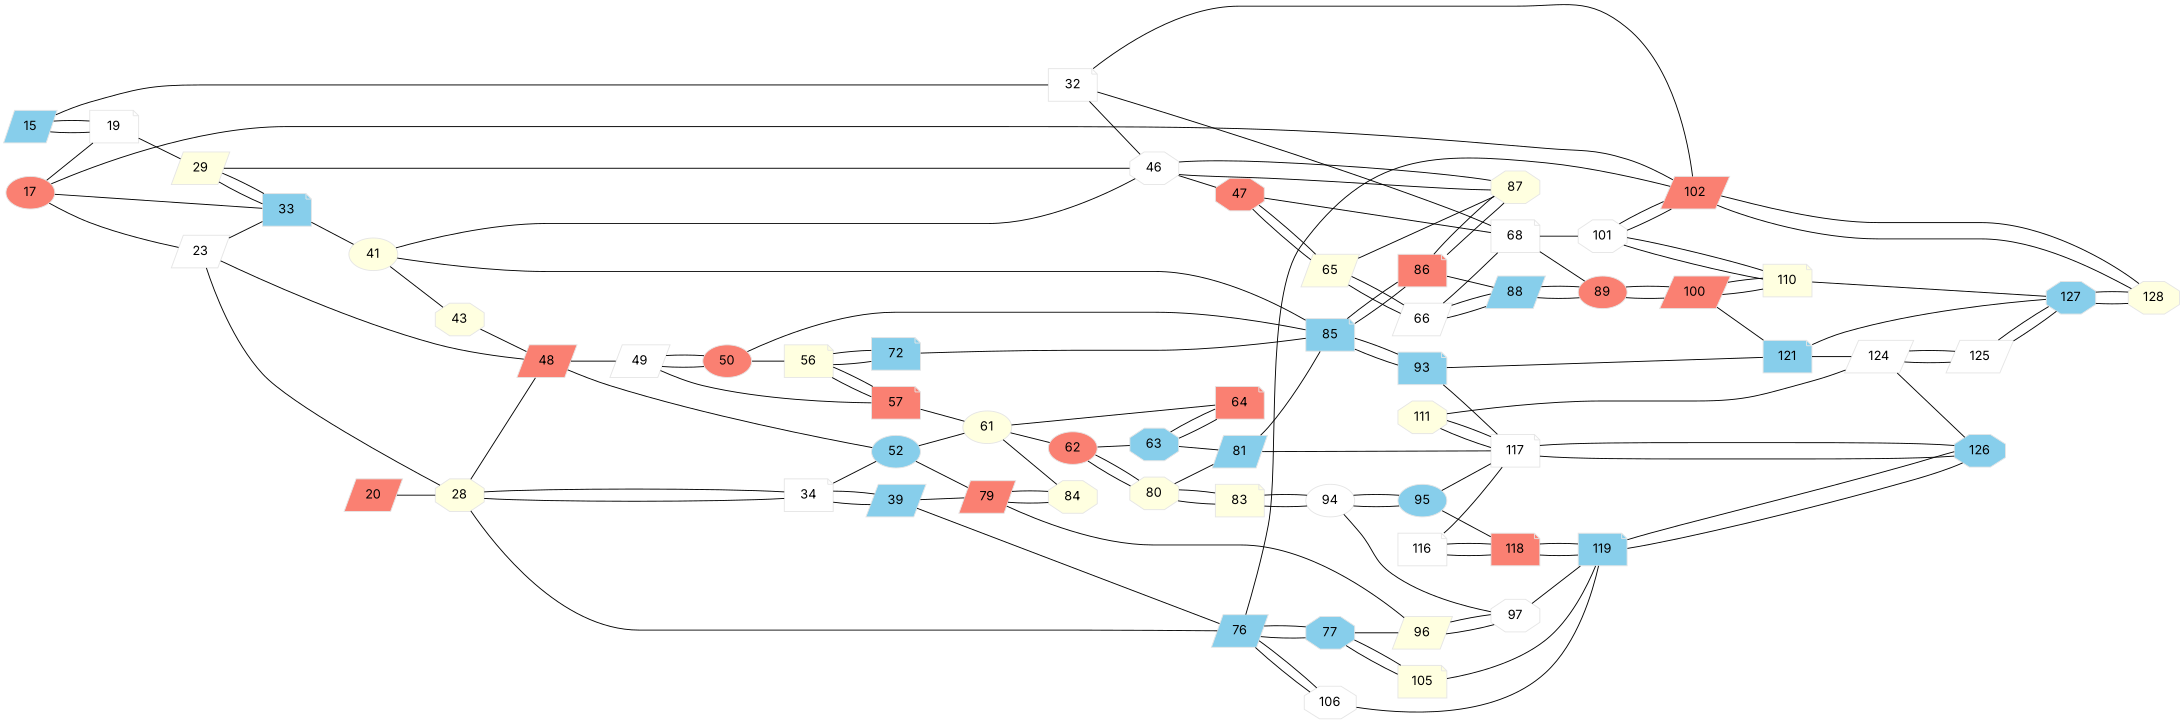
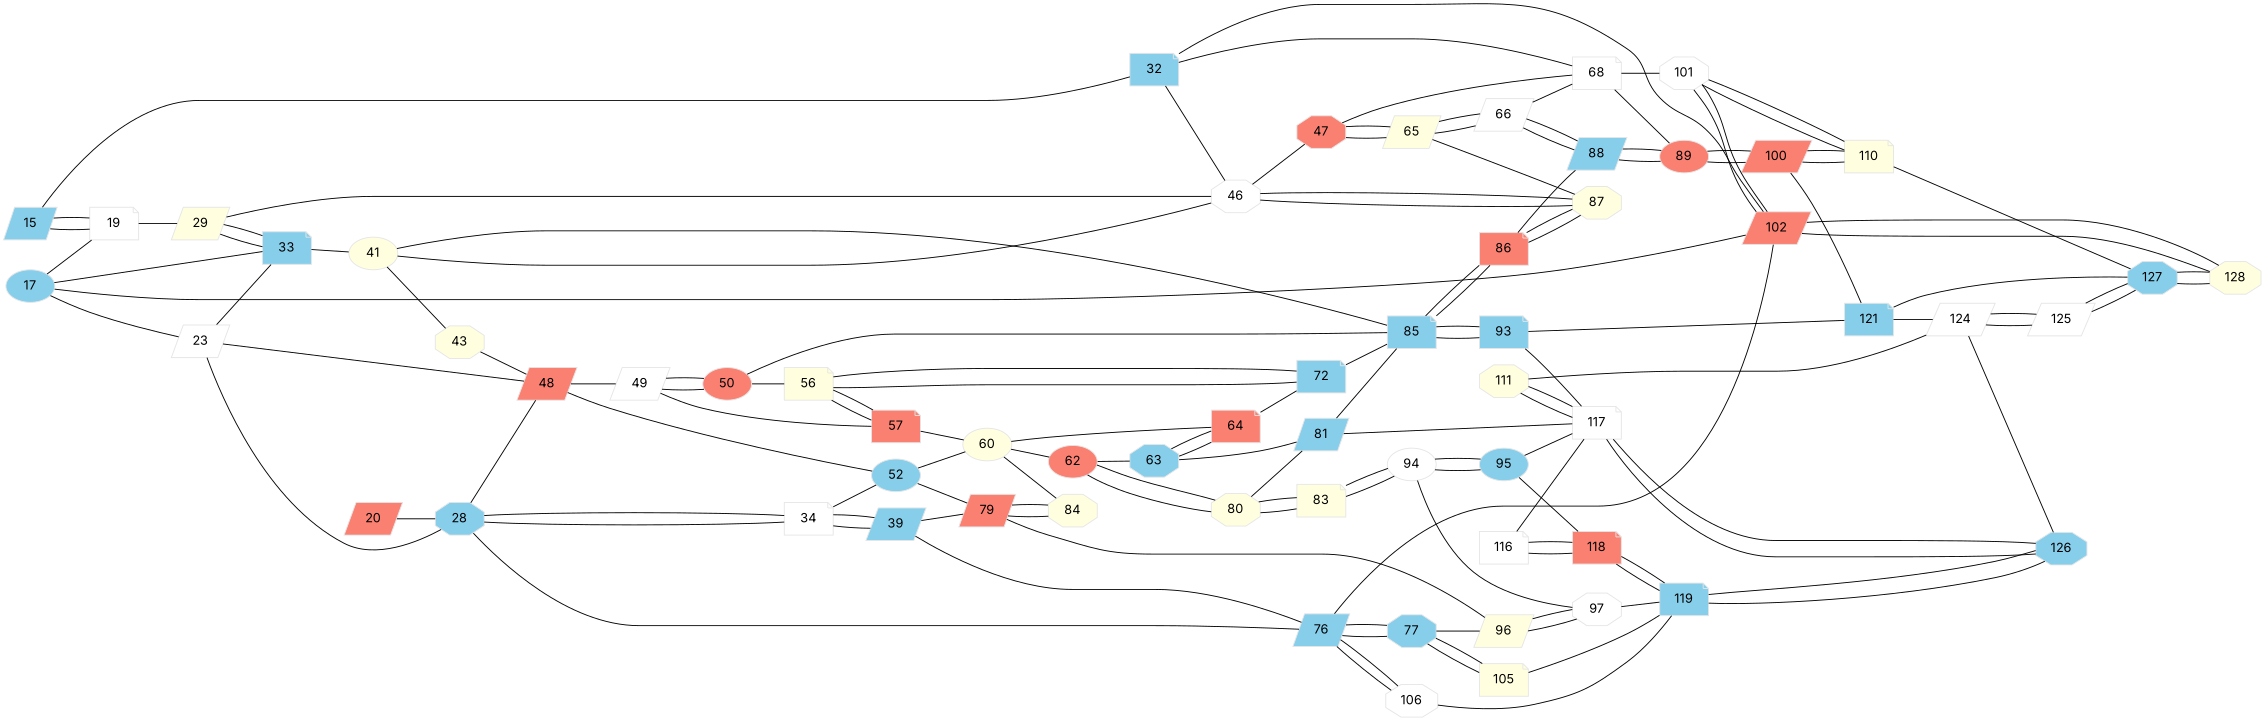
node "32": fillcolor white -> skyblue
node "17": fillcolor salmon -> skyblue
edge "72" -- "64": added
node "61": label "61" -> "60"
node "28": fillcolor lightyellow -> skyblue
